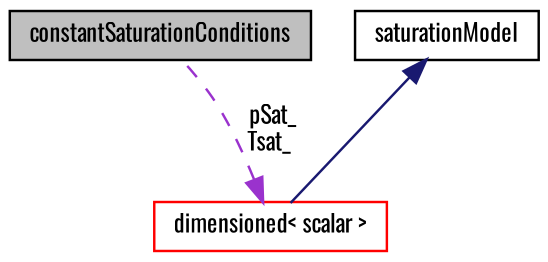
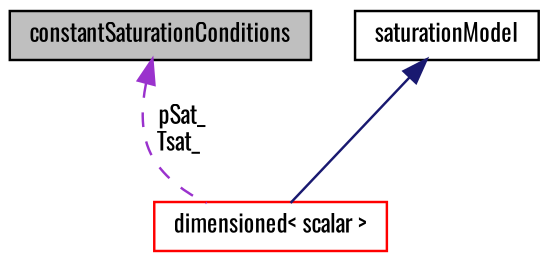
edge "constantSaturationConditions" -> "dimensioned< scalar >": reversed
